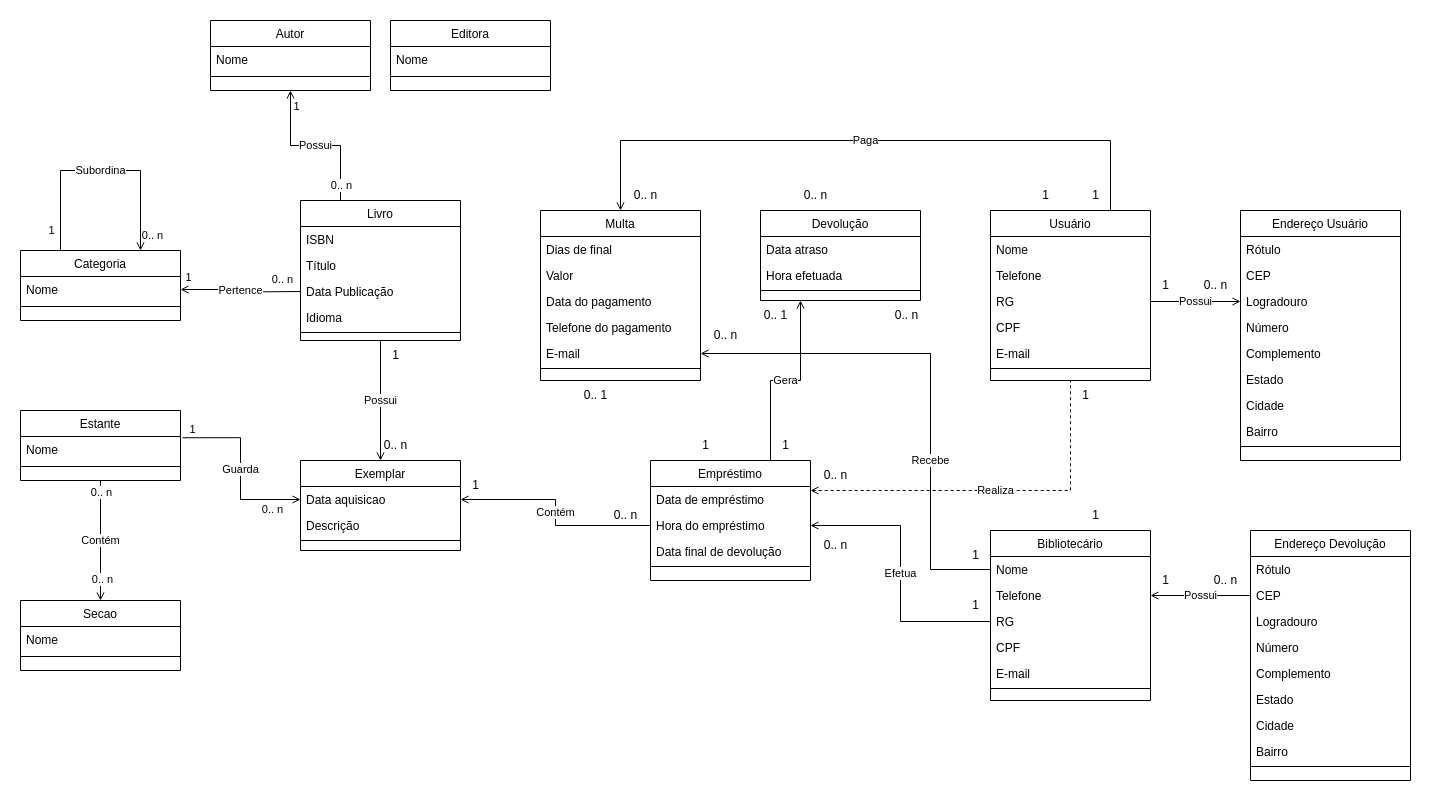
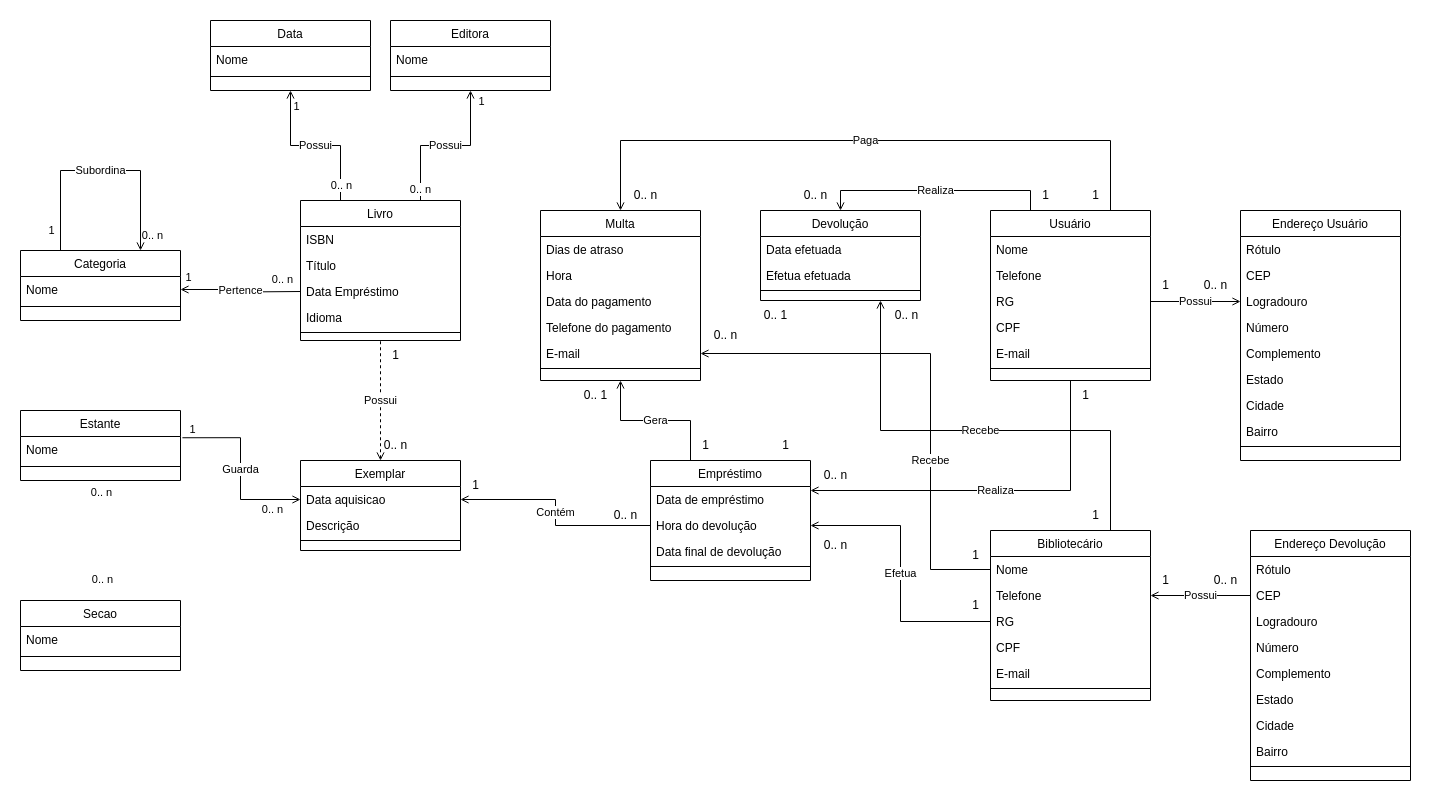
node "Autor": label "Autor" -> "Data"
edge "Livro" -> "Editora": added, labels "0.. n", "Possui", "1"
edge "Usuário" -> "Devolução": added, label "Realiza"
node "Dias de final": label "Dias de final" -> "Dias de atraso"
node "Data atraso": label "Data atraso" -> "Data efetuada"
node "Valor": label "Valor" -> "Hora"
node "Hora efetuada": label "Hora efetuada" -> "Efetua efetuada"
node "Data Publicação": label "Data Publicação" -> "Data Empréstimo"
edge "Livro" -> "Exemplar": style solid -> dashed
edge "Empréstimo" -> "Devolução": removed, label "Gera"
edge "Empréstimo" -> "Multa": added, label "Gera"
edge "Bibliotecário" -> "Devolução": added, label "Recebe"
edge "Usuário" -> "Empréstimo": style dashed -> solid
node "Hora do empréstimo": label "Hora do empréstimo" -> "Hora do devolução"
edge "Estante" -> "Secao": removed, label "Contém"
